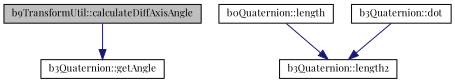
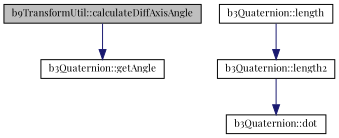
node "b0Quaternion::length": label "b0Quaternion::length" -> "b3Quaternion::length"
edge "b3Quaternion::dot" -> "b3Quaternion::length2": reversed
